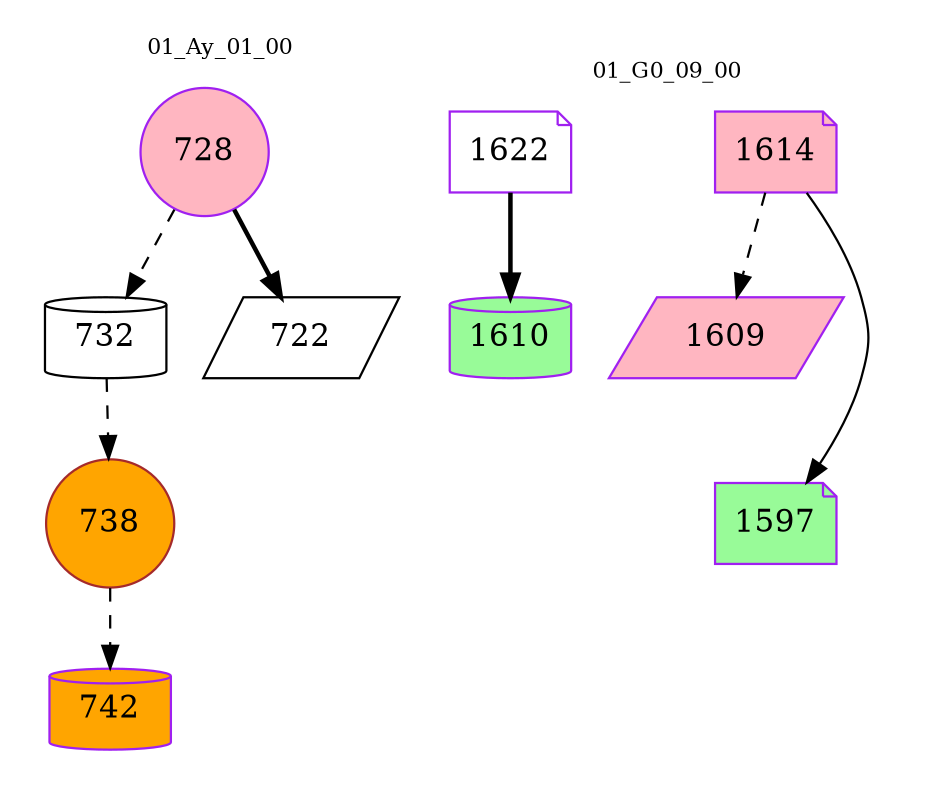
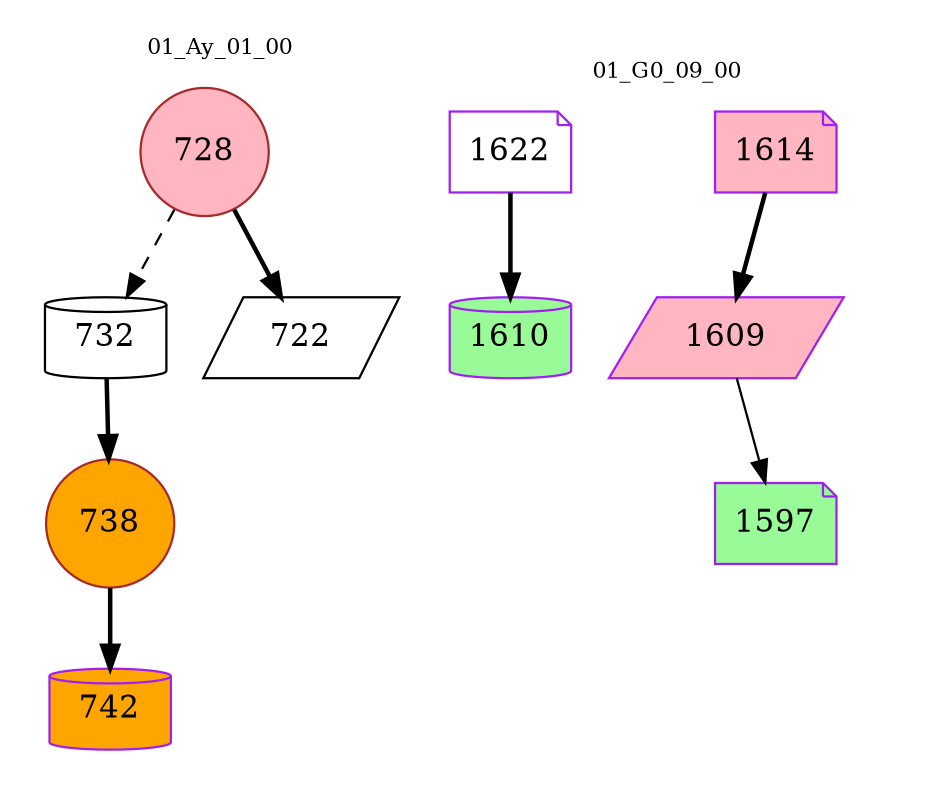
node "728": color purple -> brown
edge "1614" -> "1609": style dashed -> bold
edge "1614" -> "1597": now "1609" -> "1597"
edge "732" -> "738": style dashed -> bold
edge "738" -> "742": style dashed -> bold
